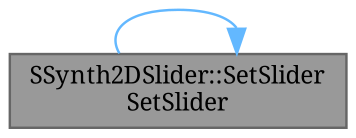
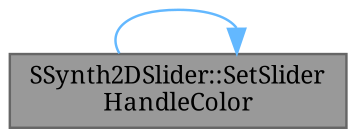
node "SSynth2DSlider::SetSlider SetSlider": label "SSynth2DSlider::SetSlider SetSlider" -> "SSynth2DSlider::SetSlider HandleColor"
